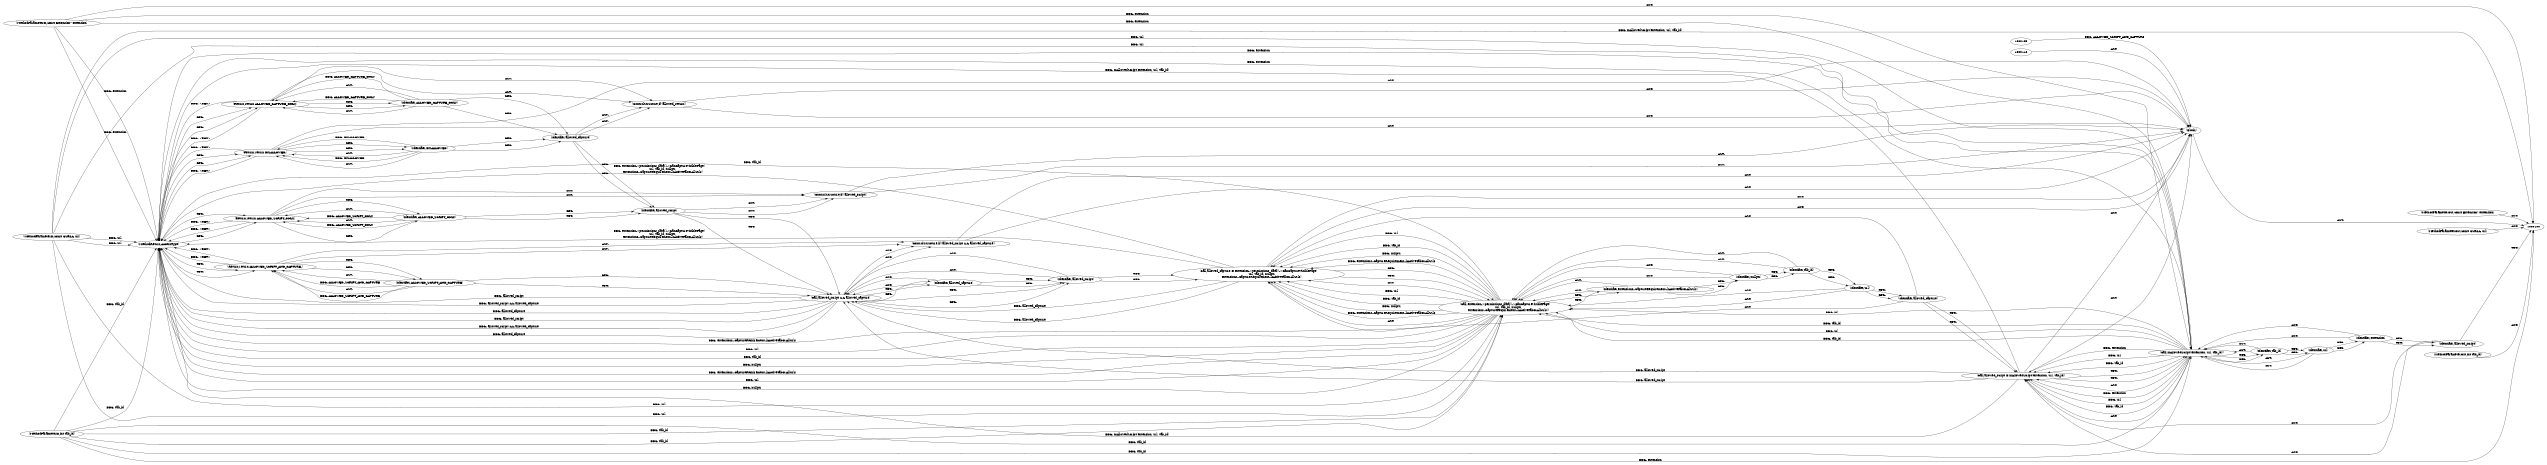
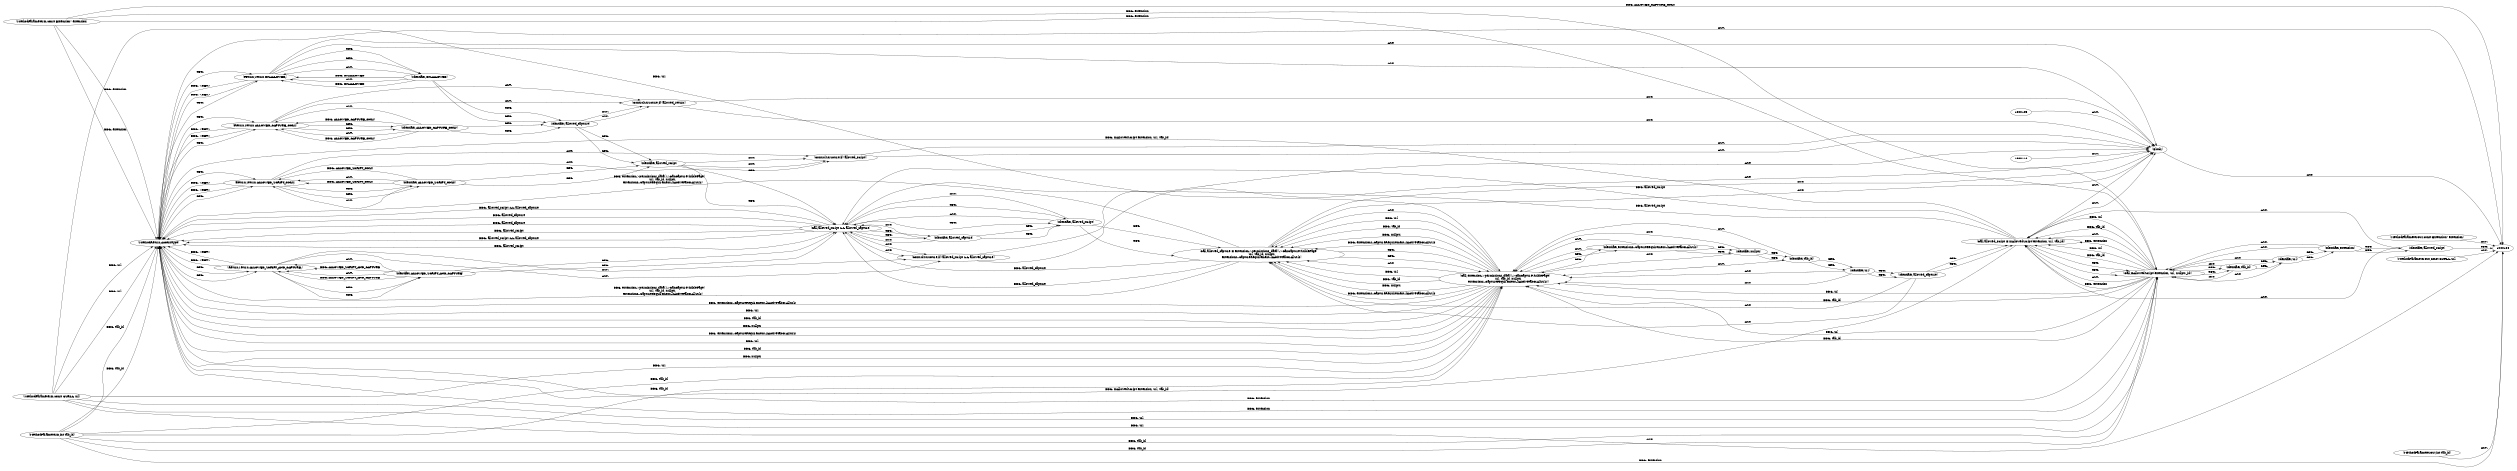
edge "(MethodParameterIn,const Extension* extension)" -> "1000100": label "AST: " -> "DDG: ALLOWED_CAPTURE_ONLY"
edge "(MethodReturn,AccessType)" -> "1000100": added, label "AST:"
edge "(MethodParameterIn,const GURL& url)" -> "1000100": label "DDG: IsAllowedScript(extension, url, tab_id)" -> "AST: "
edge "1000105" -> "(Block,)": label "DDG: ALLOWED_SCRIPT_AND_CAPTURE" -> "AST: "
node "(Call,IsAllowedScript(extension, url, tab_id))": label "(Call,IsAllowedScript(extension, url, tab_id))" -> "(Call,IsAllowedScript(extension, url, nullptr_id))"
